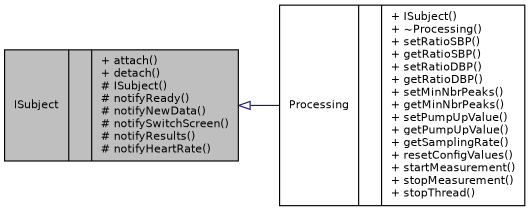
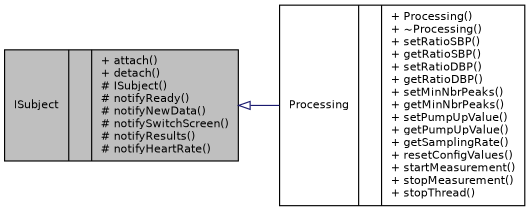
node "Processing": text "+ ISubject()" -> "+ Processing()"
